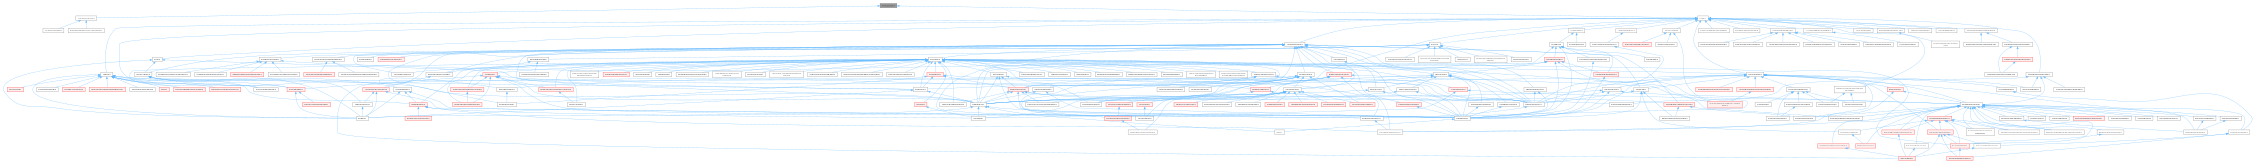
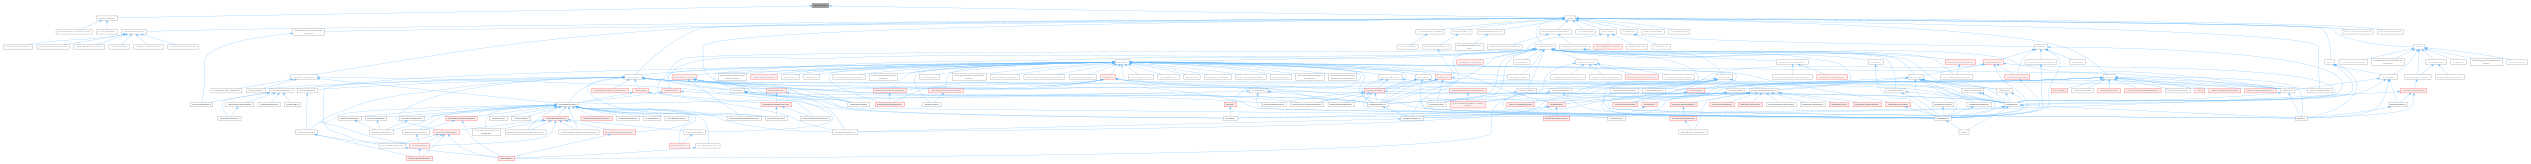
node "SGraphNode.h": label "SGraphNode.h" -> "PropertyEditorPermission.h"
node "MiniCurveEditor.h": label "MiniCurveEditor.h" -> "SGraphNodeK.h"
edge "AudioVectorscope.h" -> "WaveformAudioSamplesData Provider.h": removed
node "EditorViewportTabContent.h": label "EditorViewportTabContent.h" -> "SSkinWeightProfileImport.h"
edge "BlueprintEditorModule.h" -> "WorkflowCentricApplication.h": added
